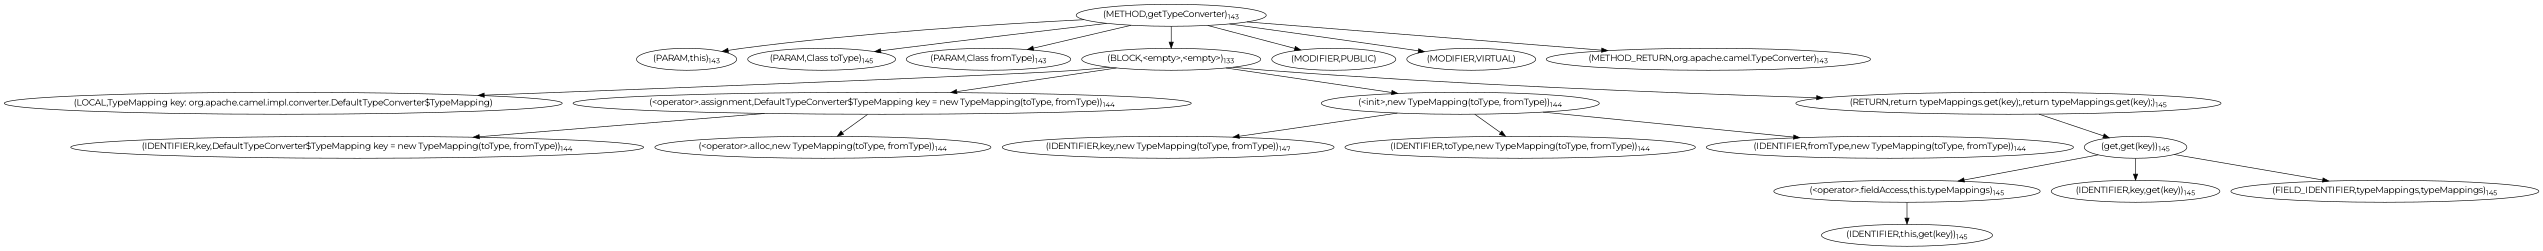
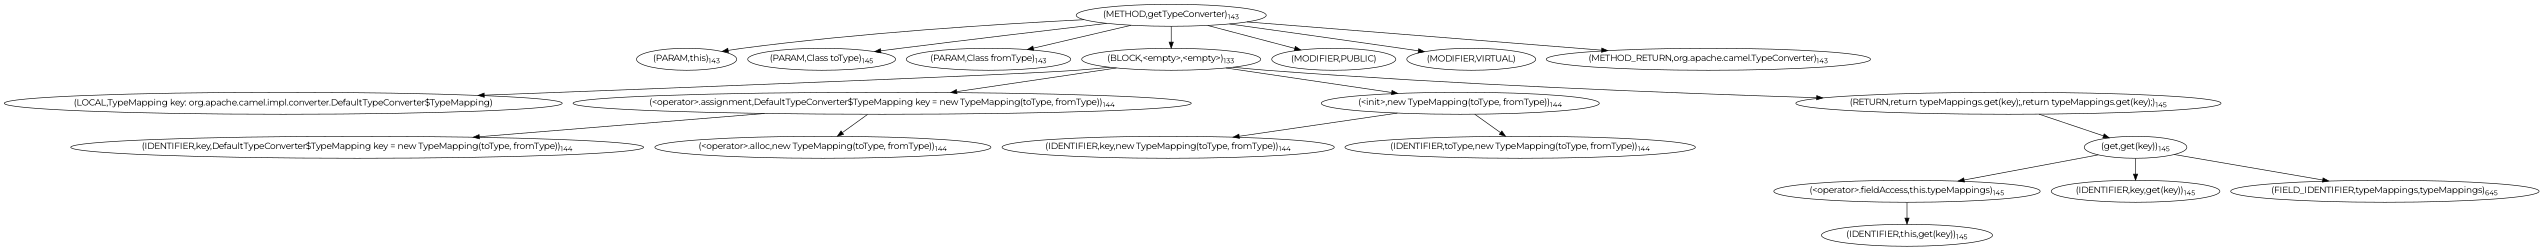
node "(IDENTIFIER,key,new TypeMapping(toType, fromType))": text "147" -> "144"
node "(IDENTIFIER,fromType,new TypeMapping(toType, fromType))": removed
node "(FIELD_IDENTIFIER,typeMappings,typeMappings)": text "145" -> "645"
